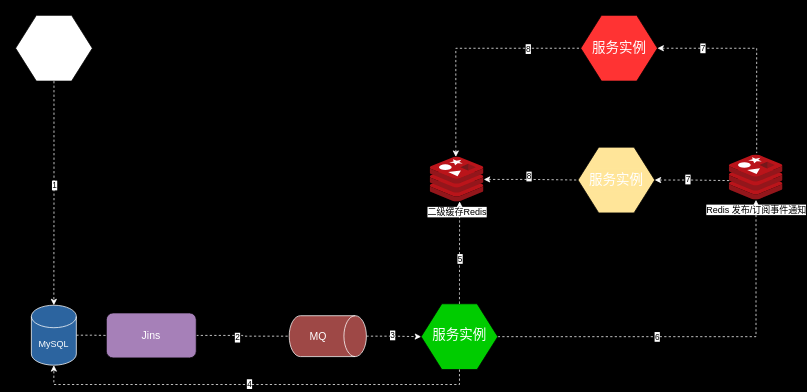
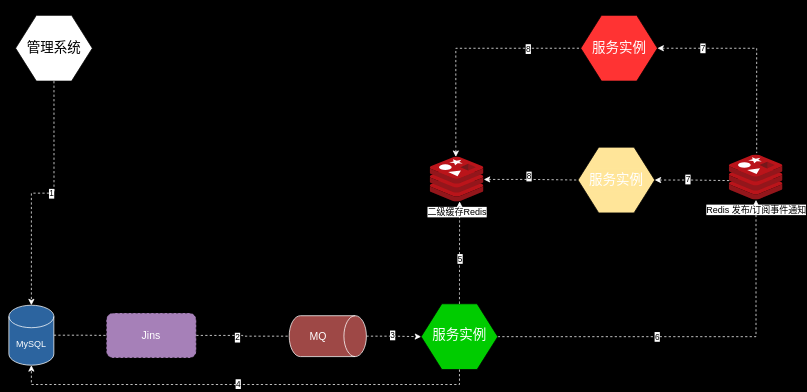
node "管理系统": added
node "MySQL": moved (54, 335) -> (31, 335)
node "Jins": style solid -> dashed
